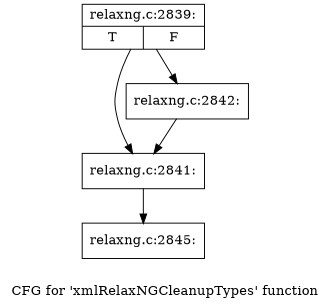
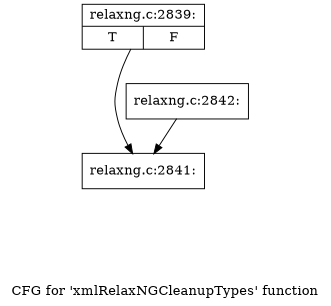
edge "relaxng.c:2839:" -> "relaxng.c:2842:": removed
node "relaxng.c:2845:": removed
